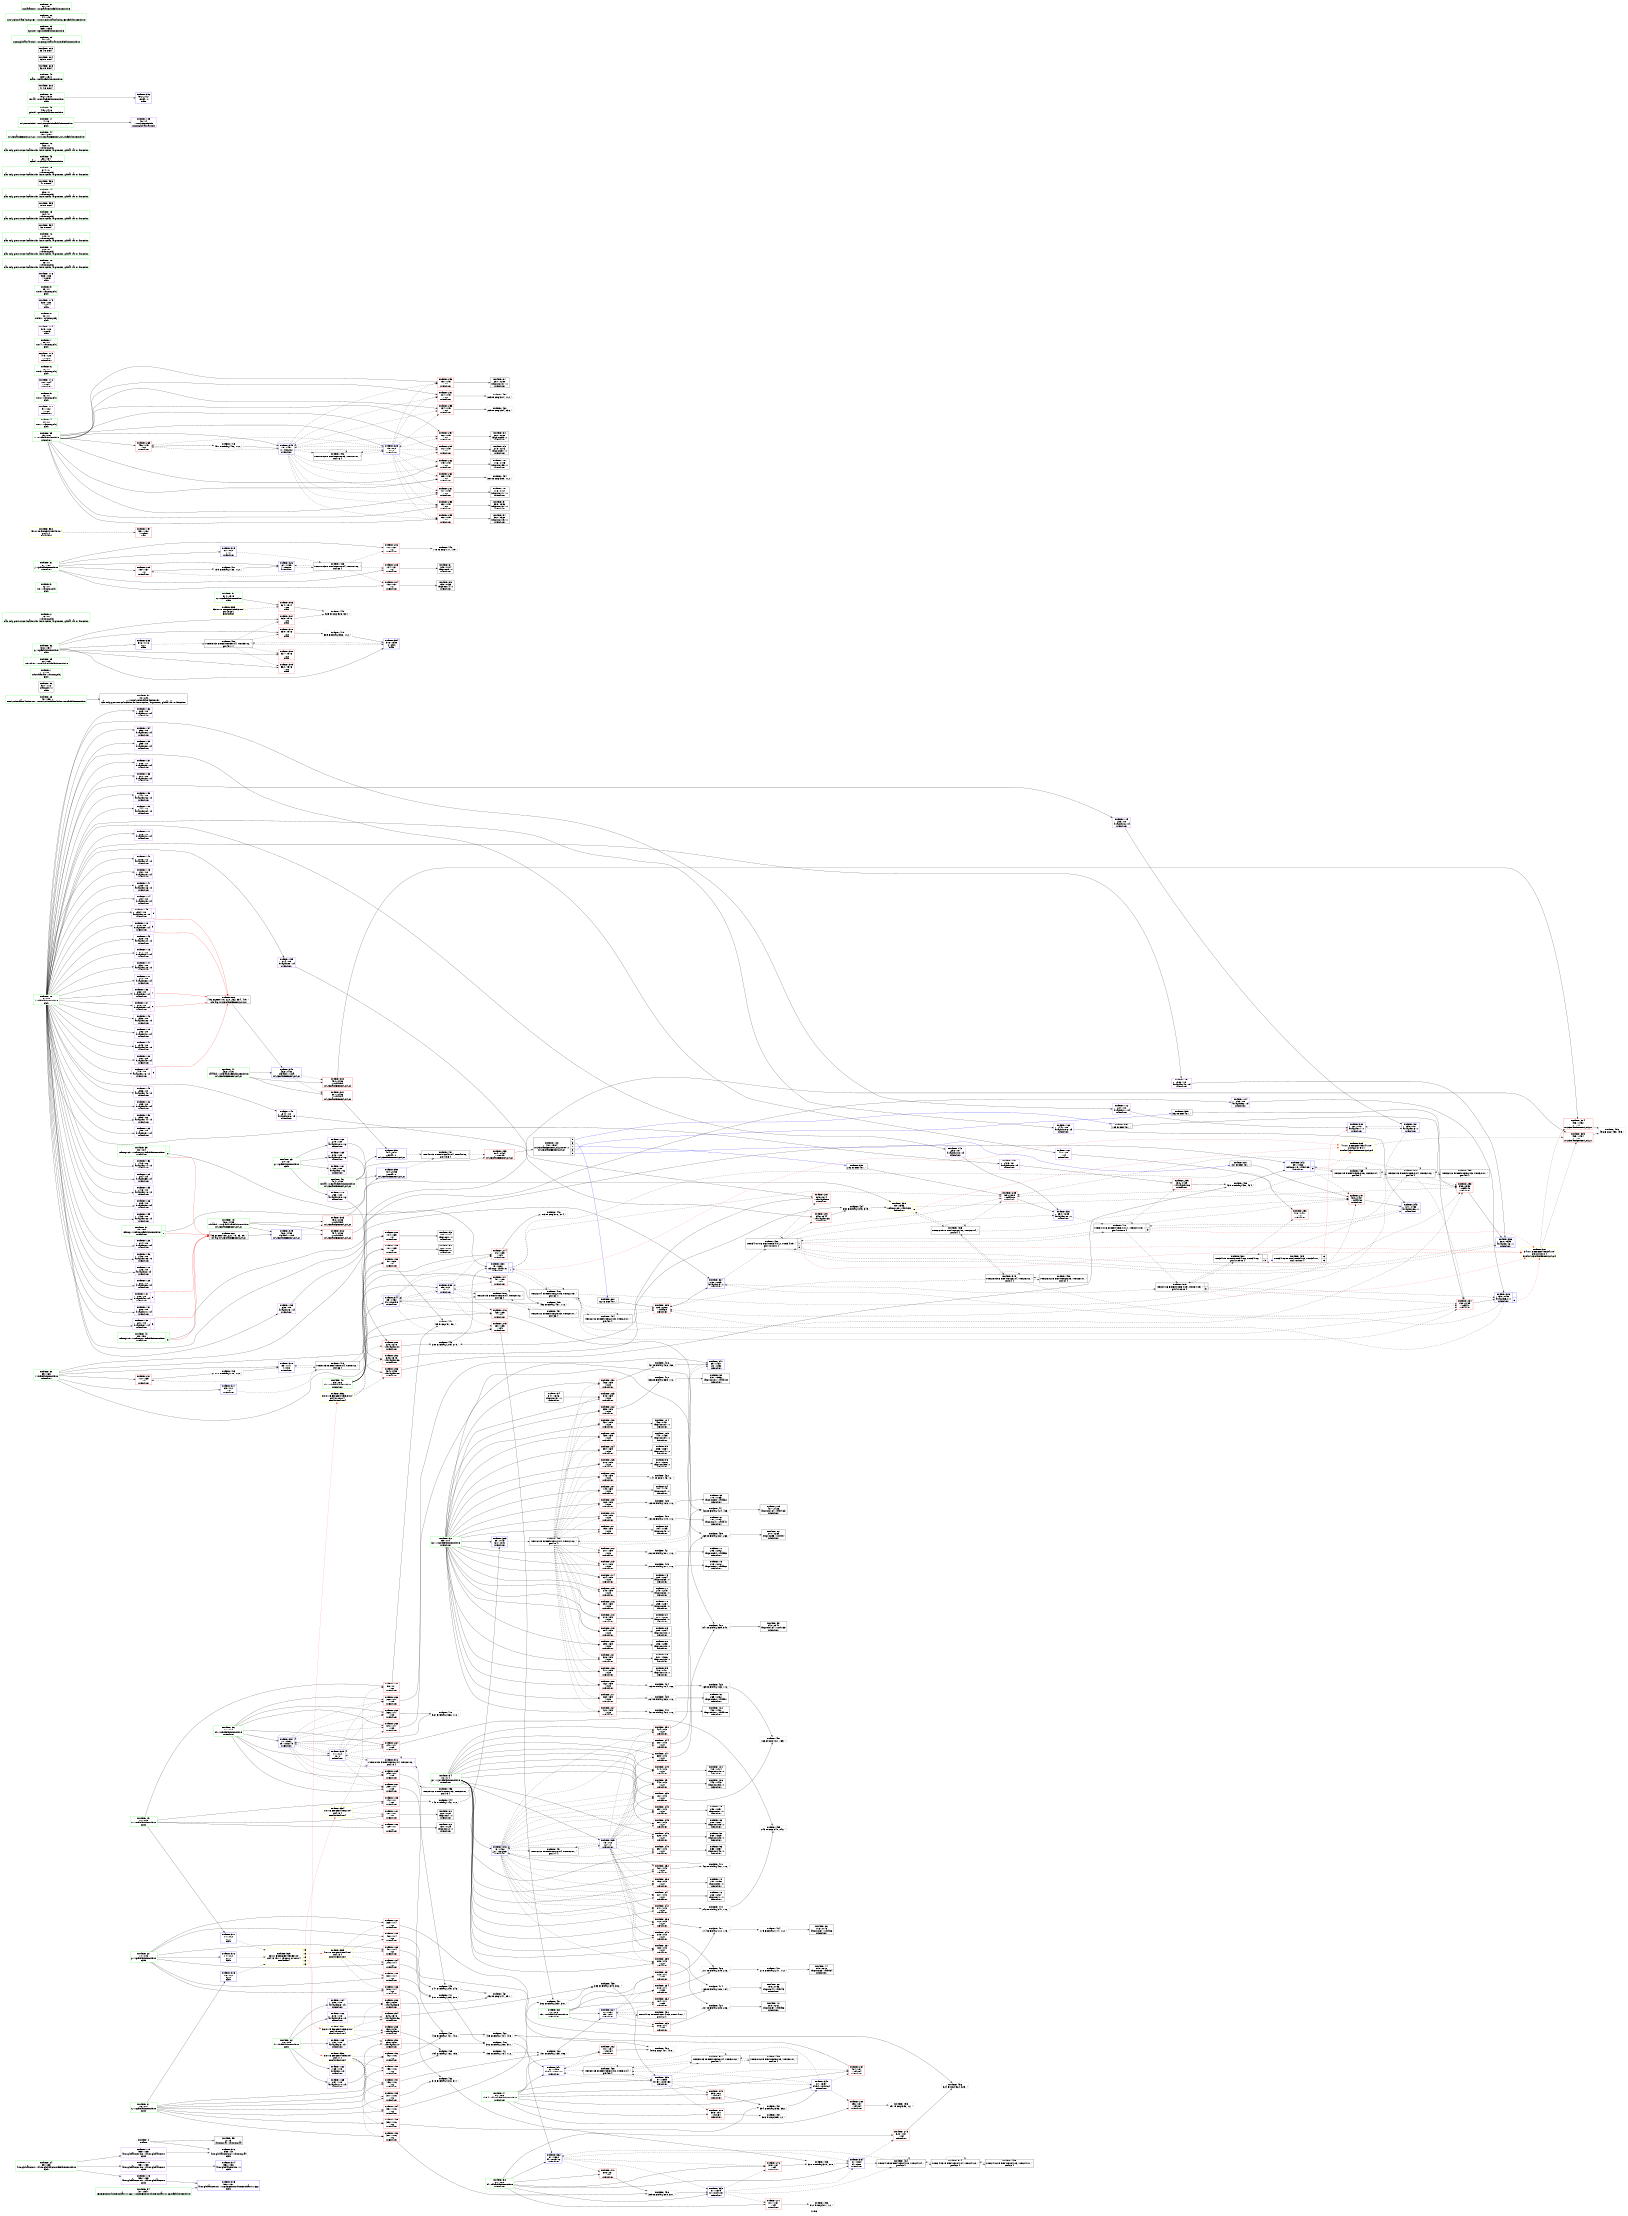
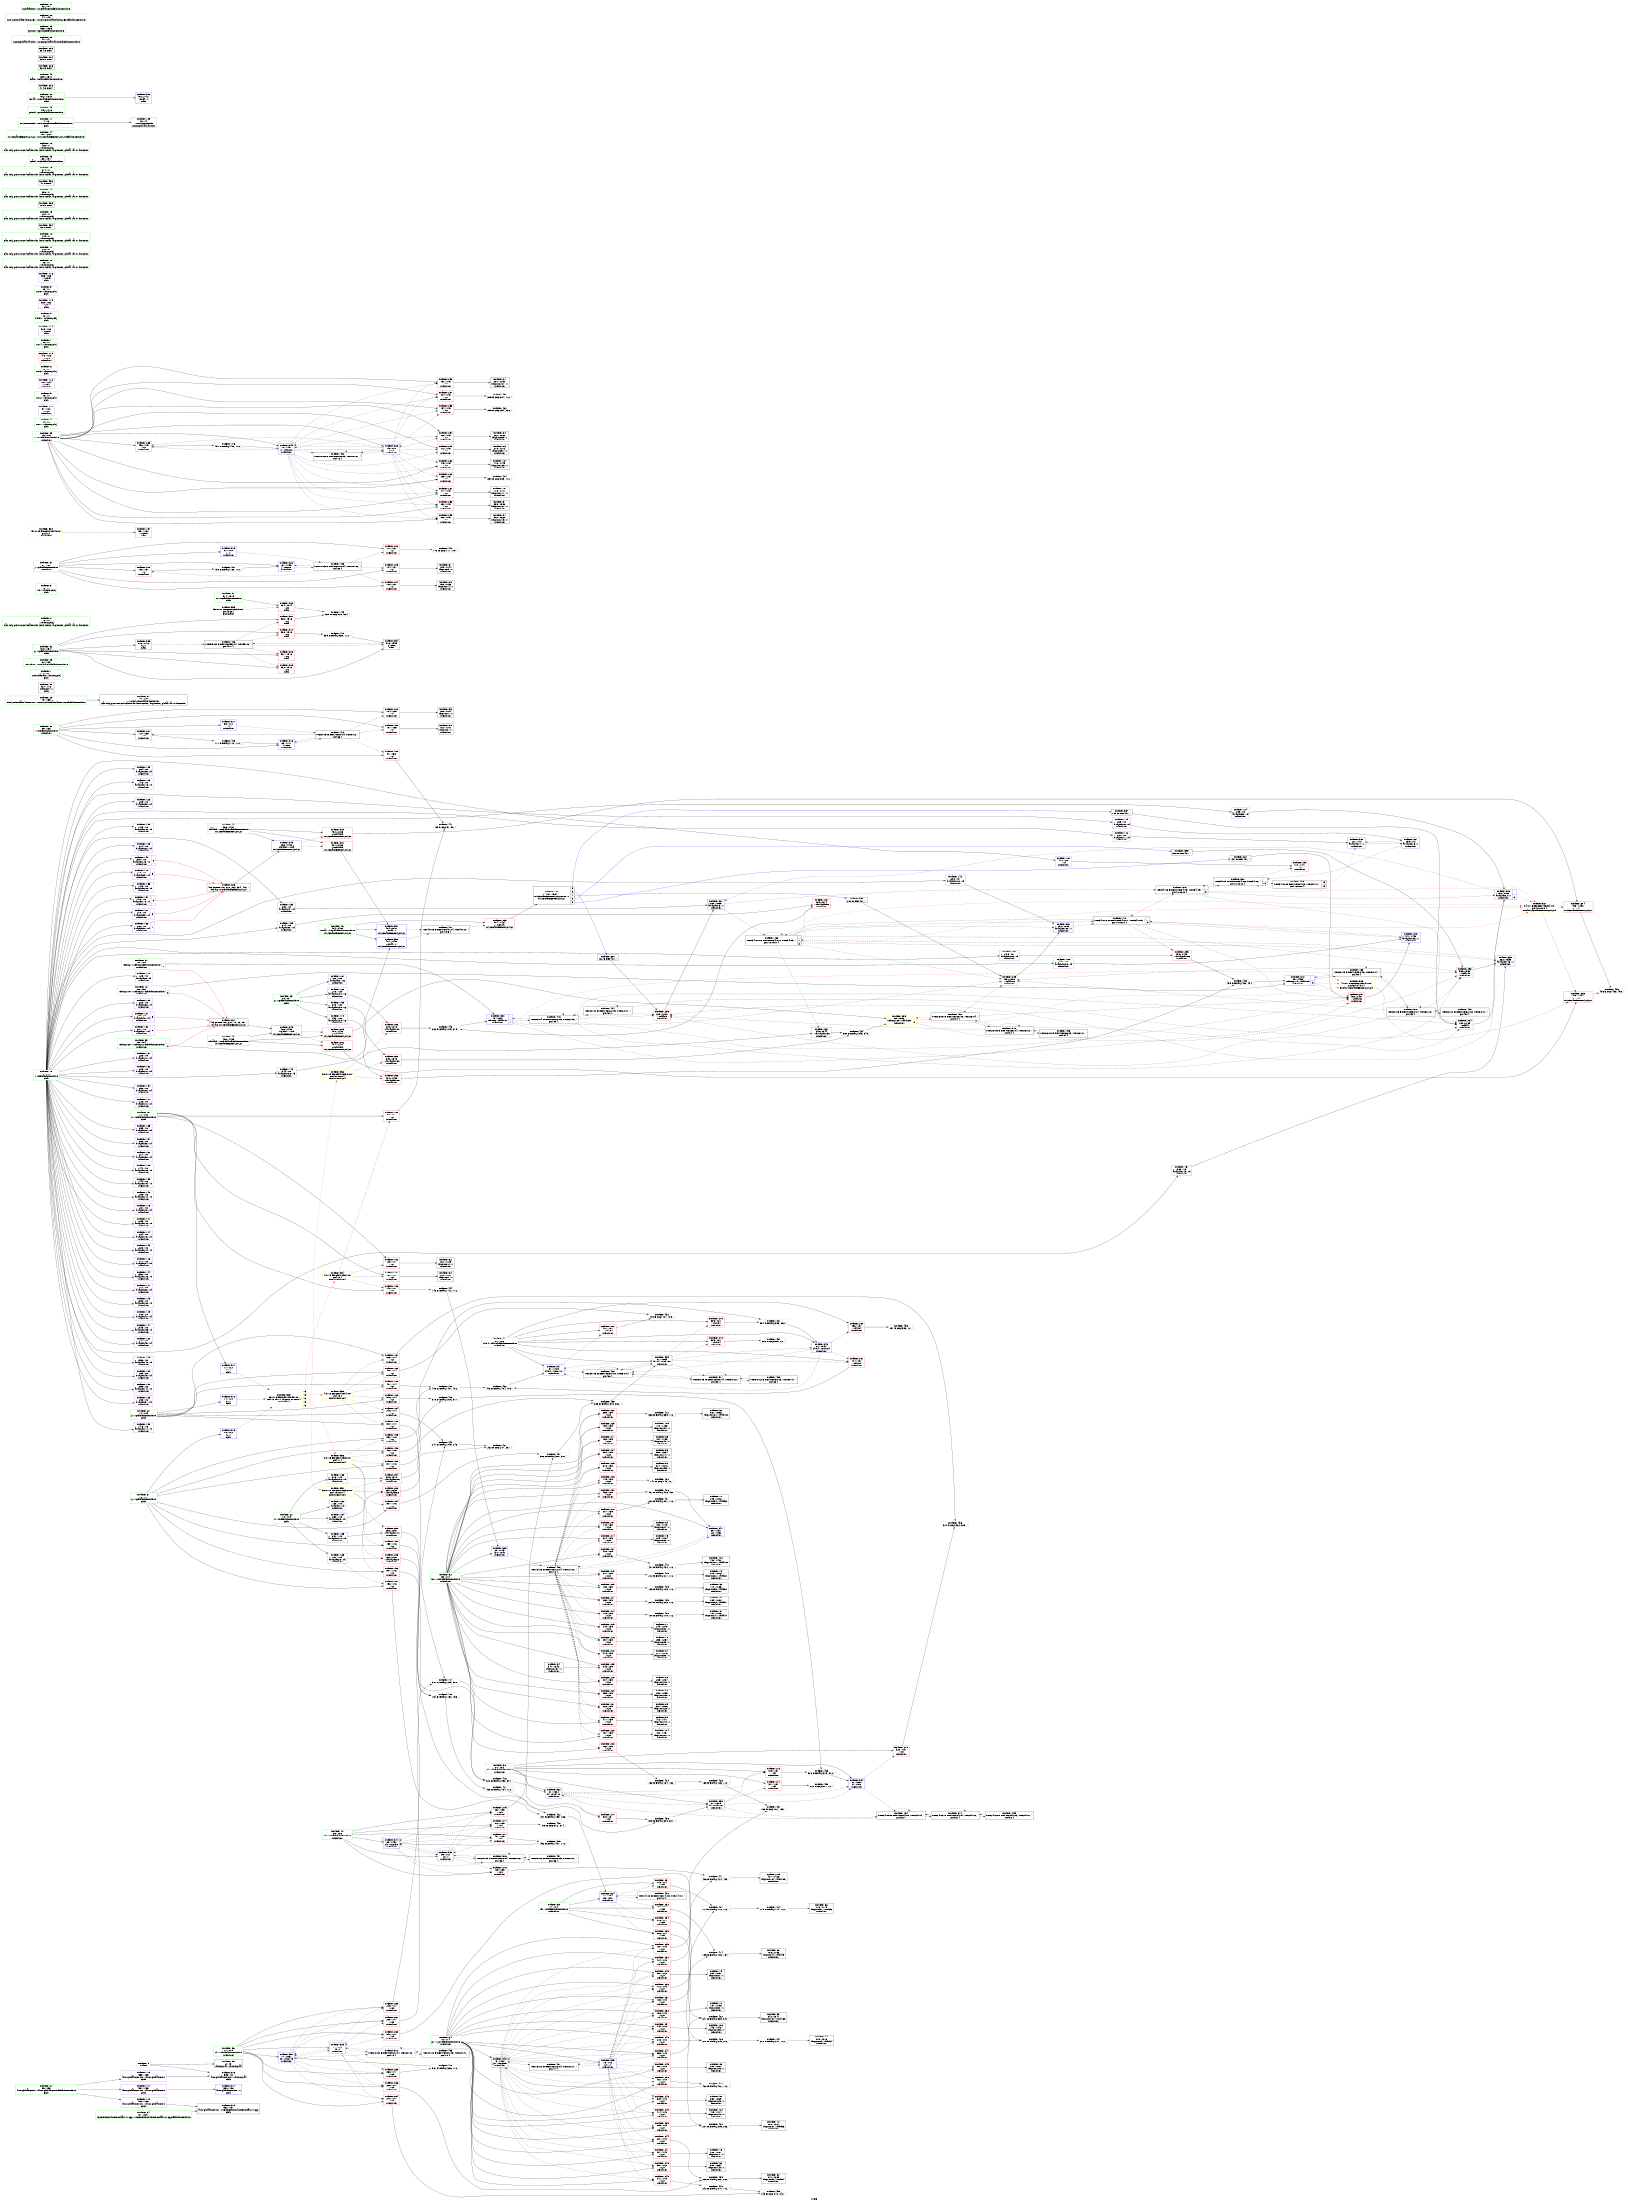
edge "NodeID: 536" -> "NodeID: 191": now "NodeID: 163" -> "NodeID: 191"
